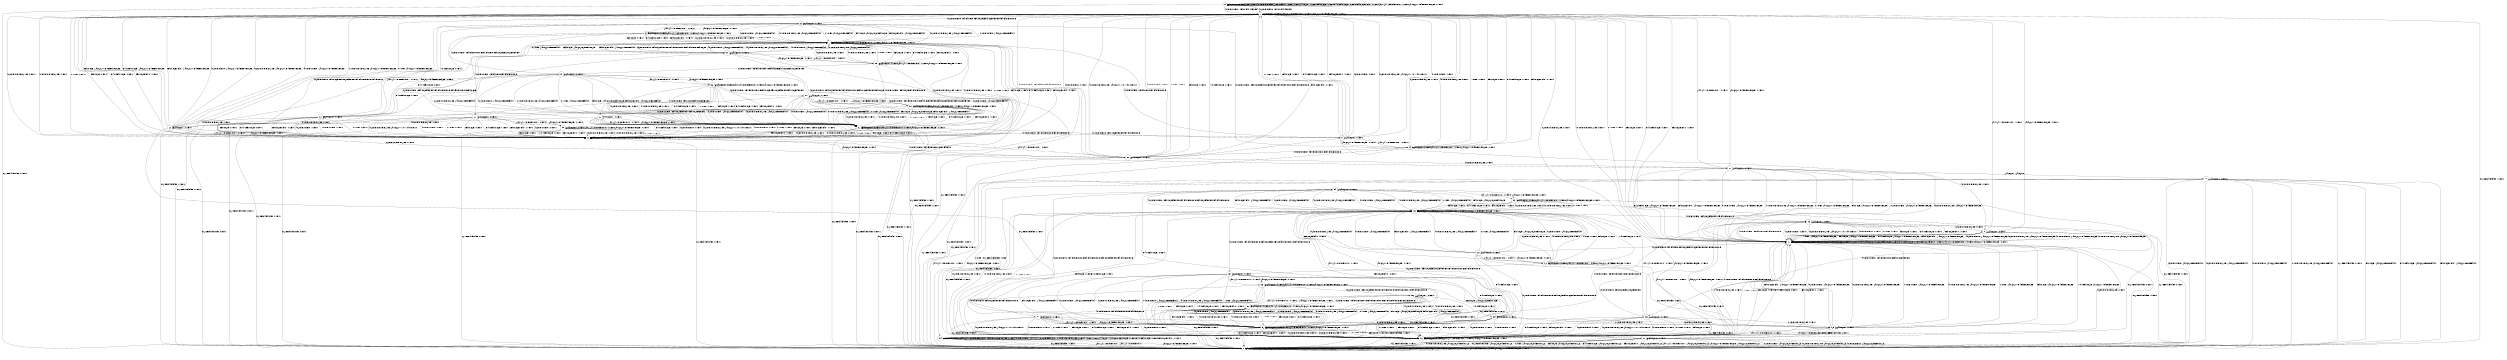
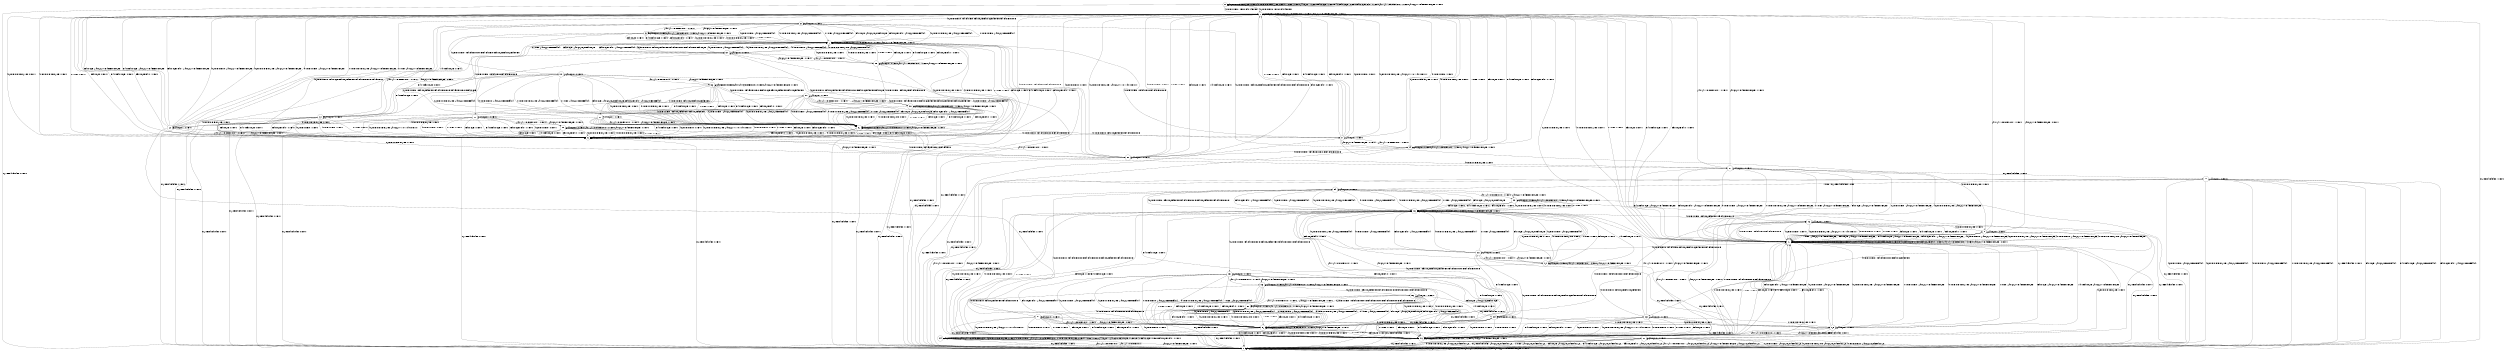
edge "s23" -> "s21": removed, label "RSA_CLIENT_HELLO / SERVER_HELLO_DONE,CERTIFICATE,CERTIFICATE,CERTIFICATE_REQUEST"
edge "s17" -> "s18": label "APPLICATION / APPLICATION" -> "CHANGE_CIPHER_SPEC / TIMEOUT"
edge "s18" -> "s19": now "s18" -> "s29"
